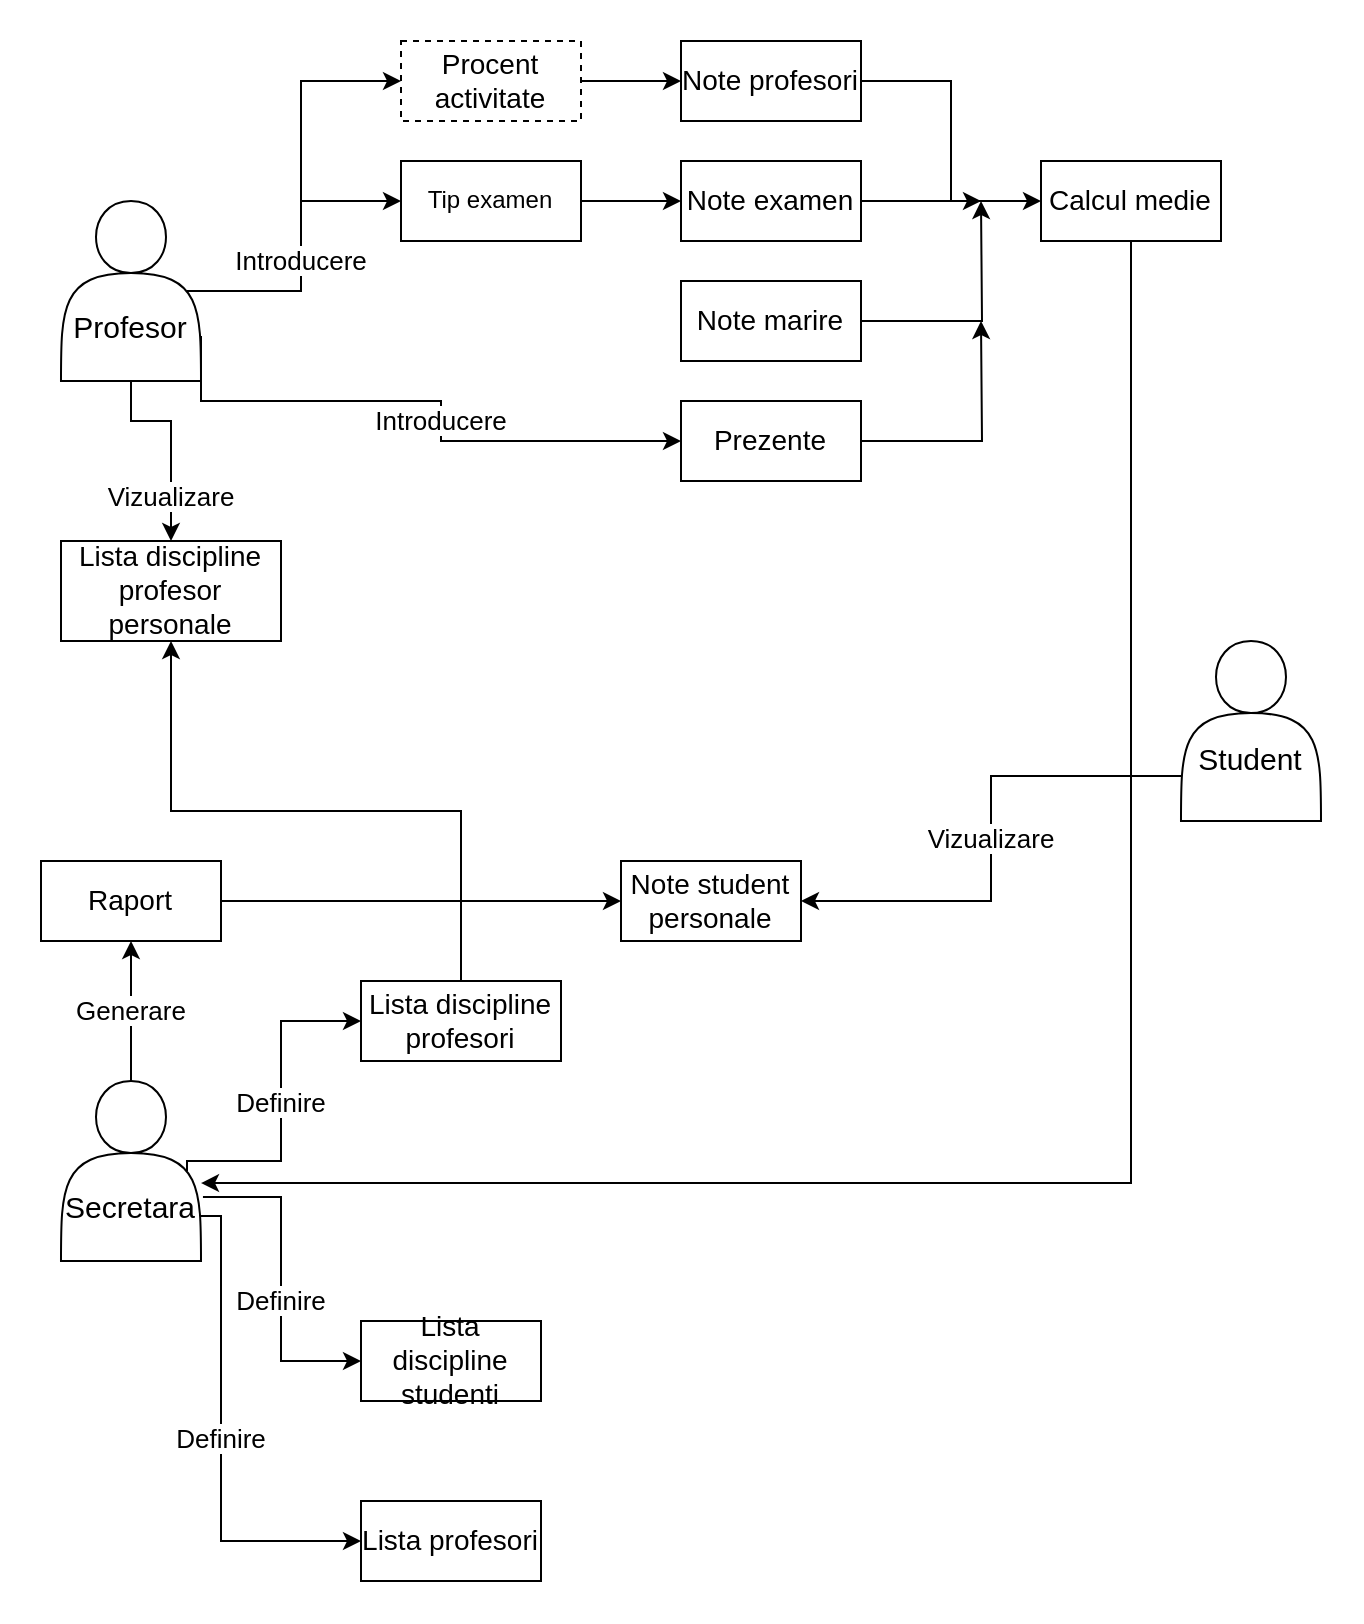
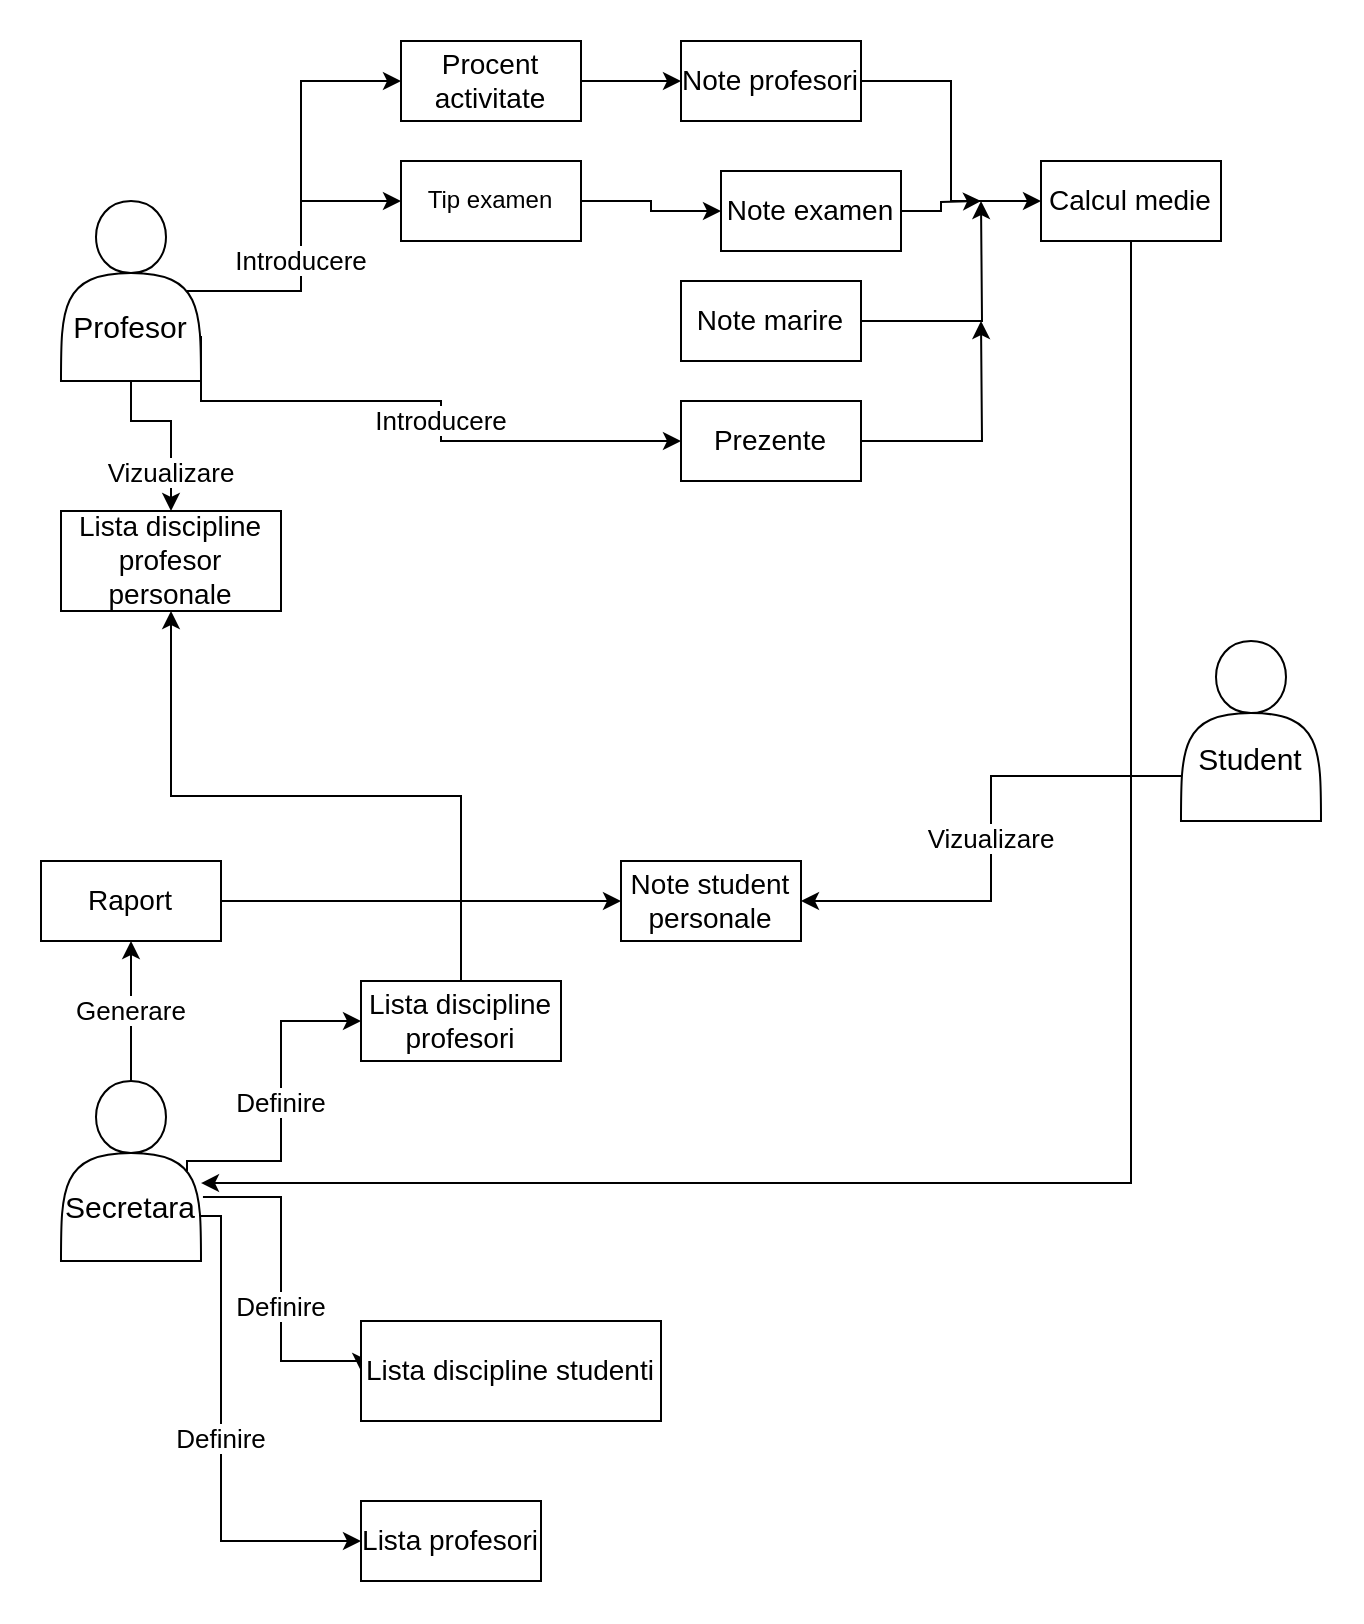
node "Procent activitate": style dashed -> solid
node "Note examen": moved (771, 201) -> (811, 211)
node "Lista discipline profesor personale": moved (171, 591) -> (171, 561)
node "Lista discipline studenti": size 180x80 -> 300x100
